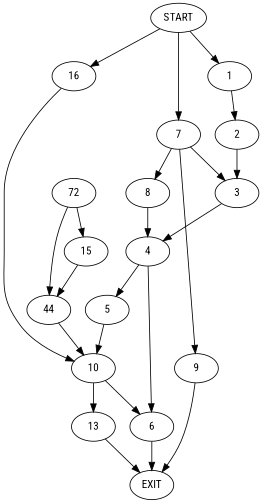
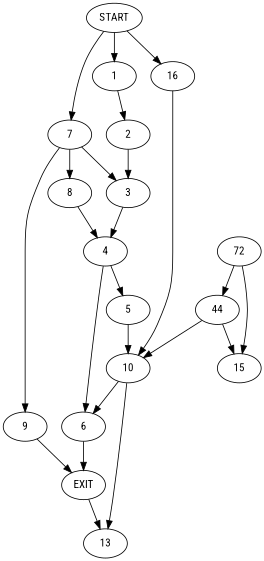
edge "15" -> "44": reversed
edge "13" -> "EXIT": reversed
